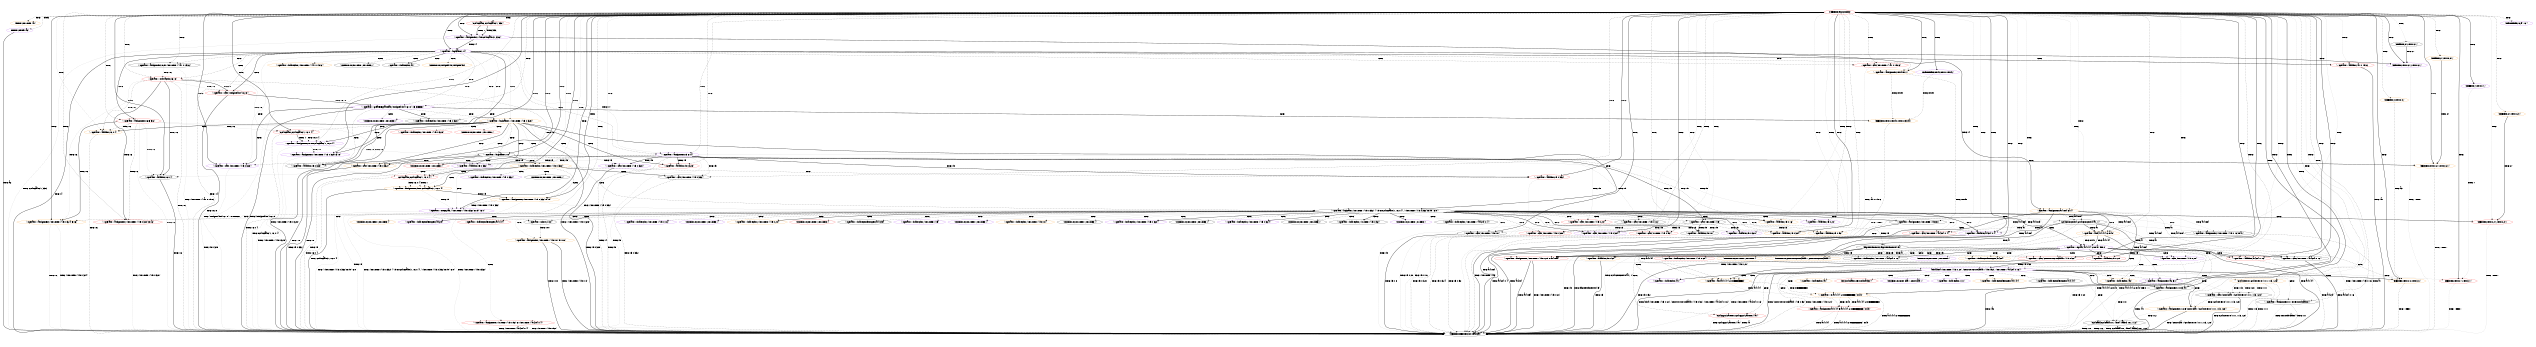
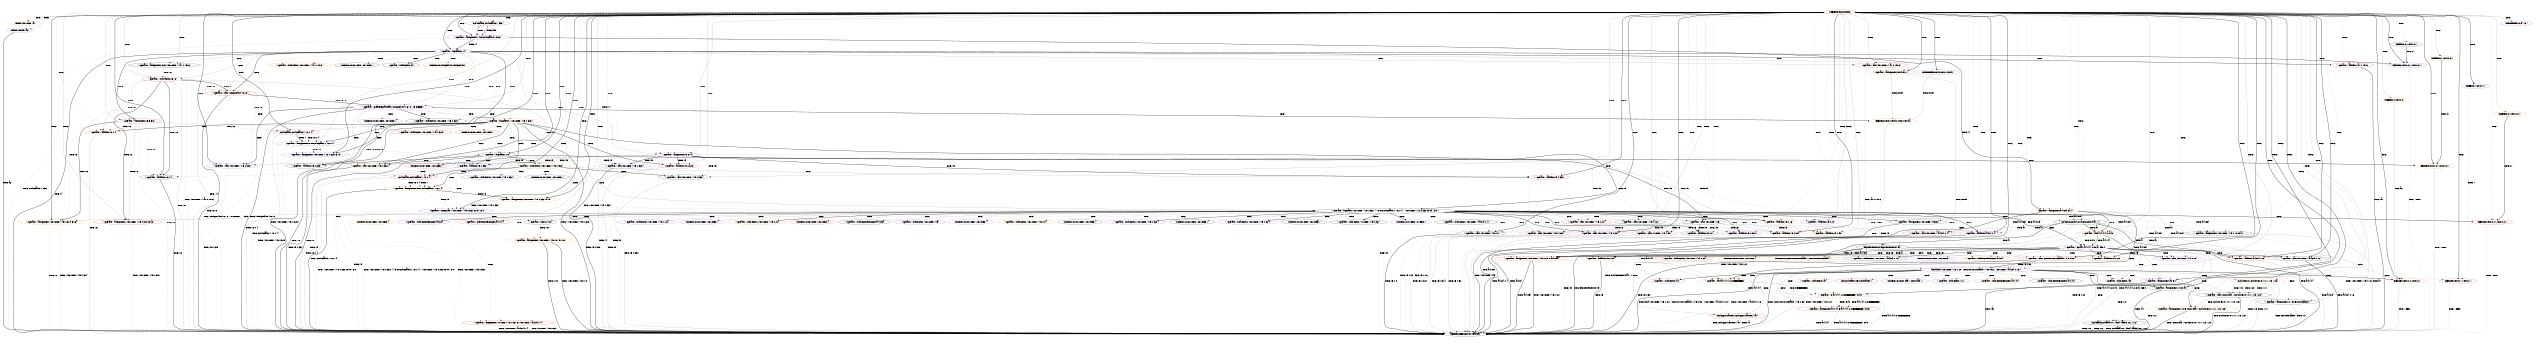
edge "(<operator>.assignment,a1[188] = v4)" -> "(<operator>.assignment,*(_DWORD *)(v5 + 20) = a1[105])": now "(<operator>.equals,(a1[147] & 0x40) == 0)" -> "(<operator>.assignment,*(_DWORD *)(v5 + 20) = a1[105])"
